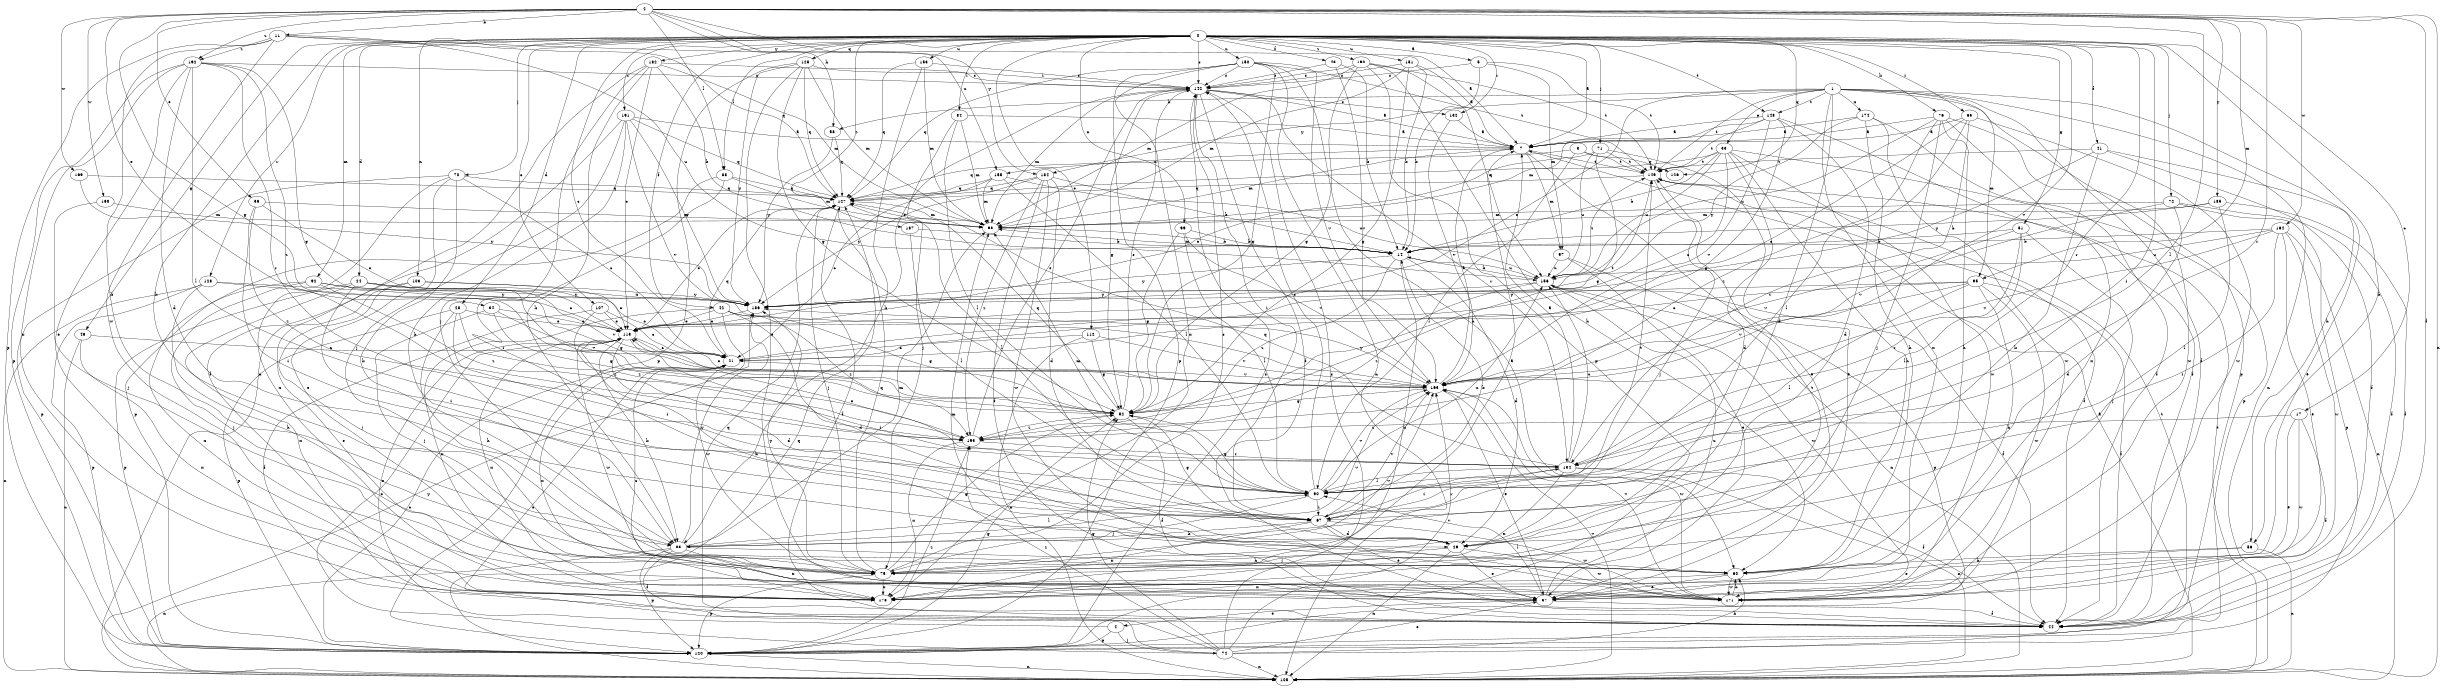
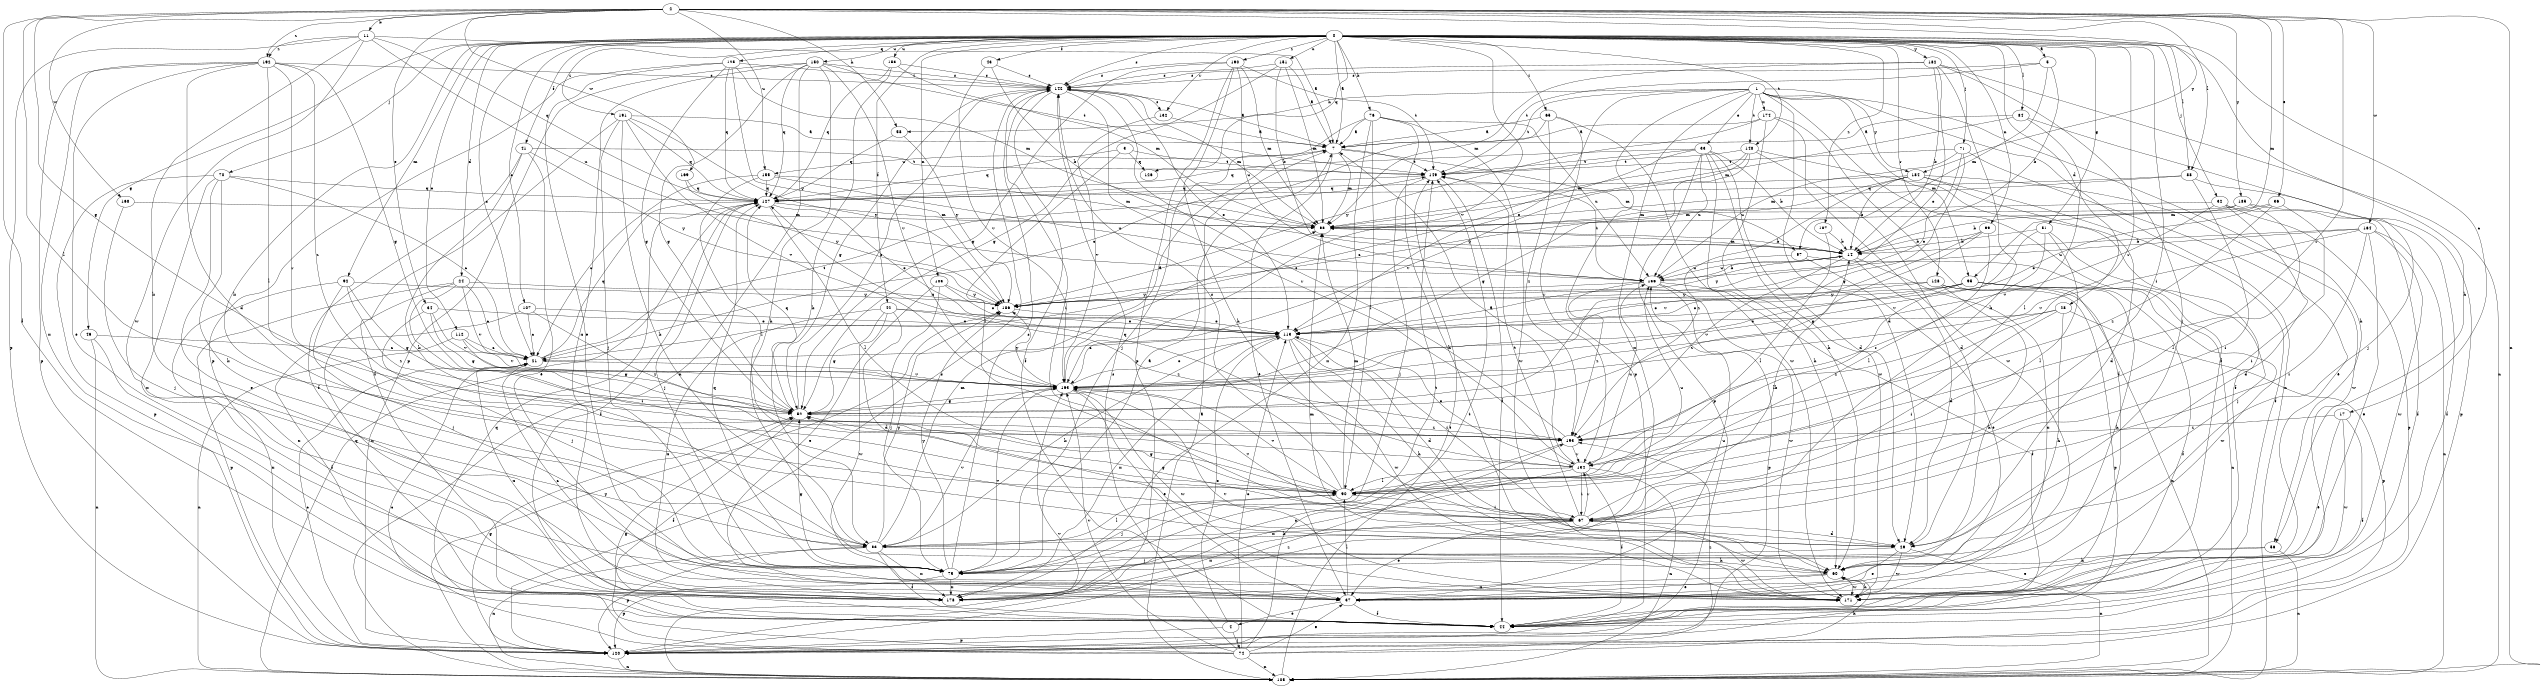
edge "148" -> "7": removed, label "a"
node "72": label "72" -> "32"
